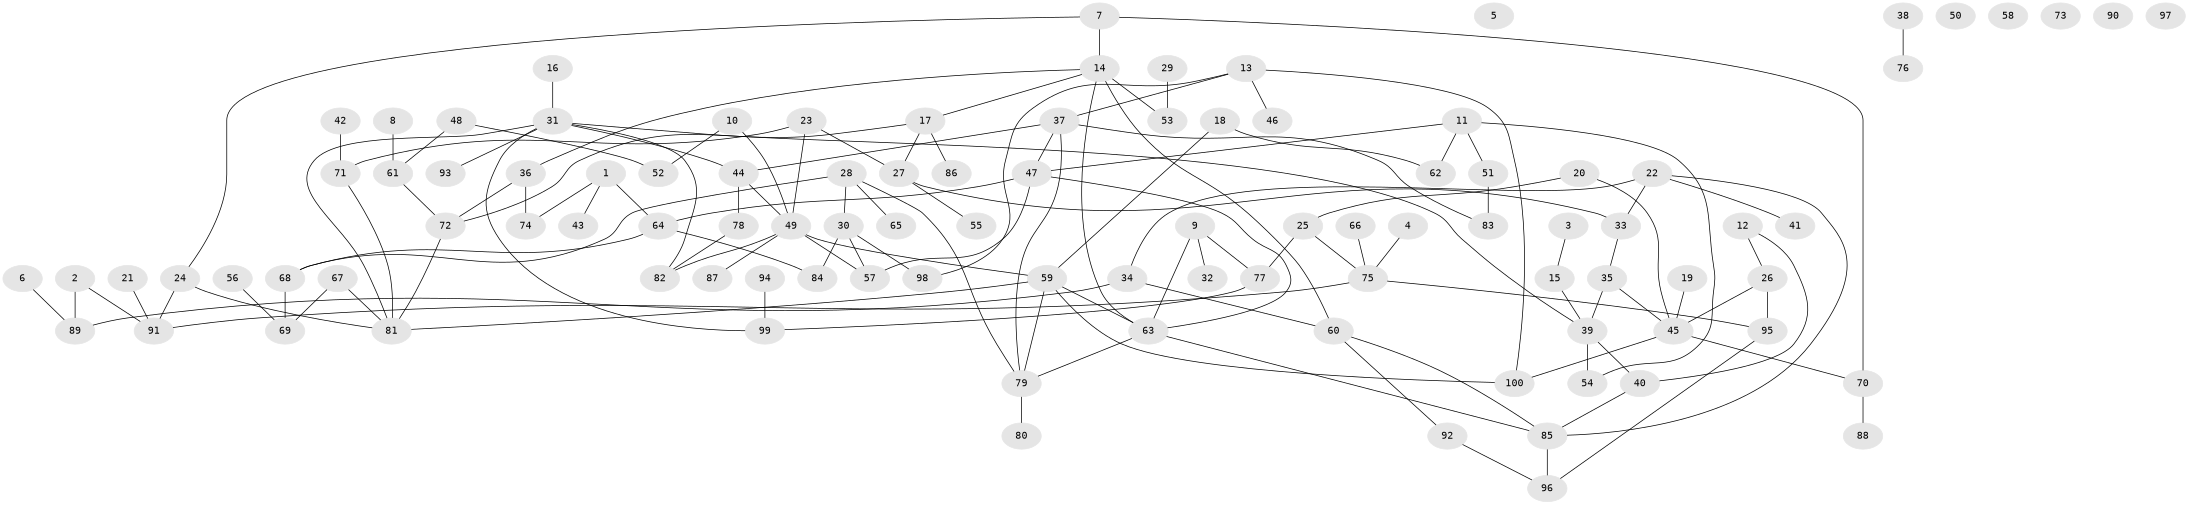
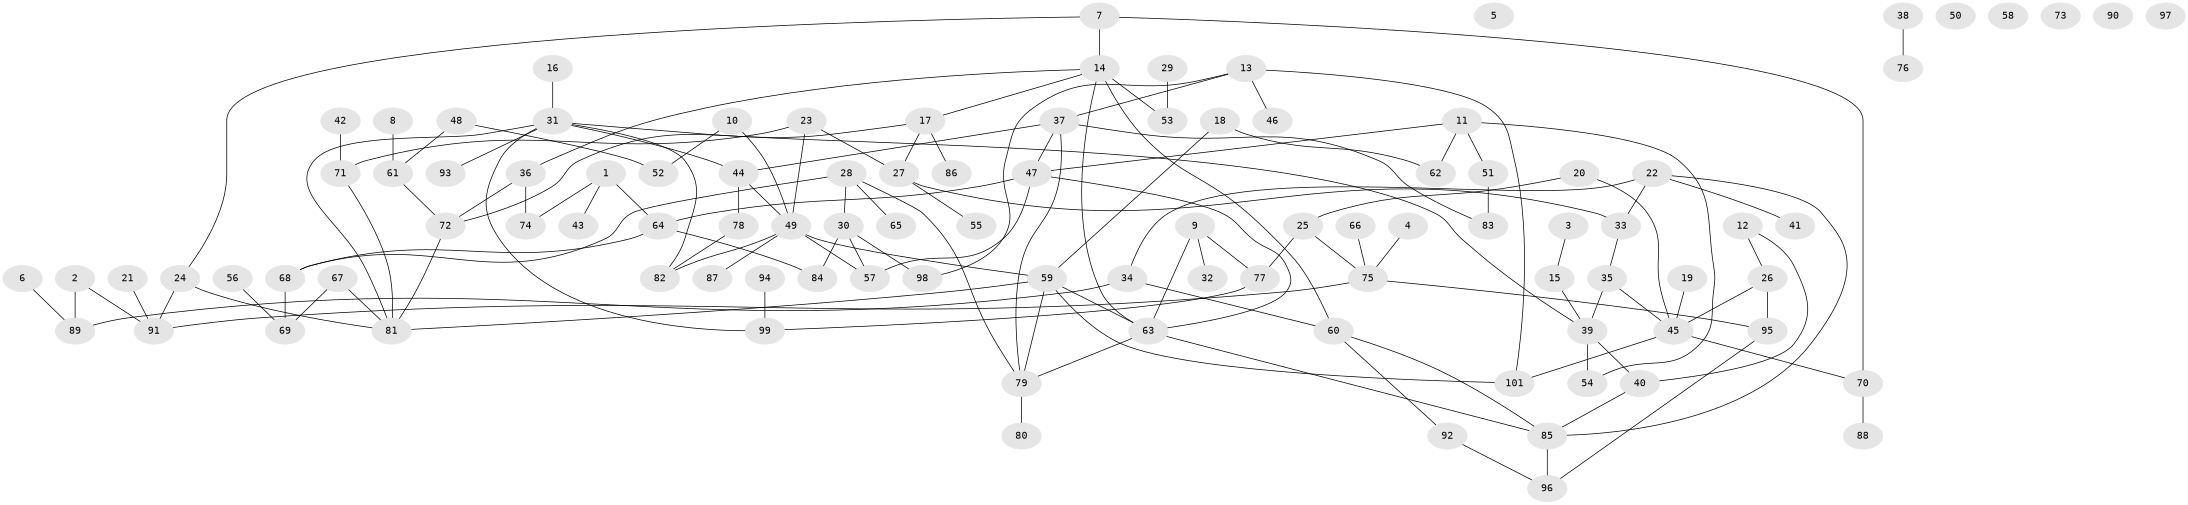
node "100": label "100" -> "101"
